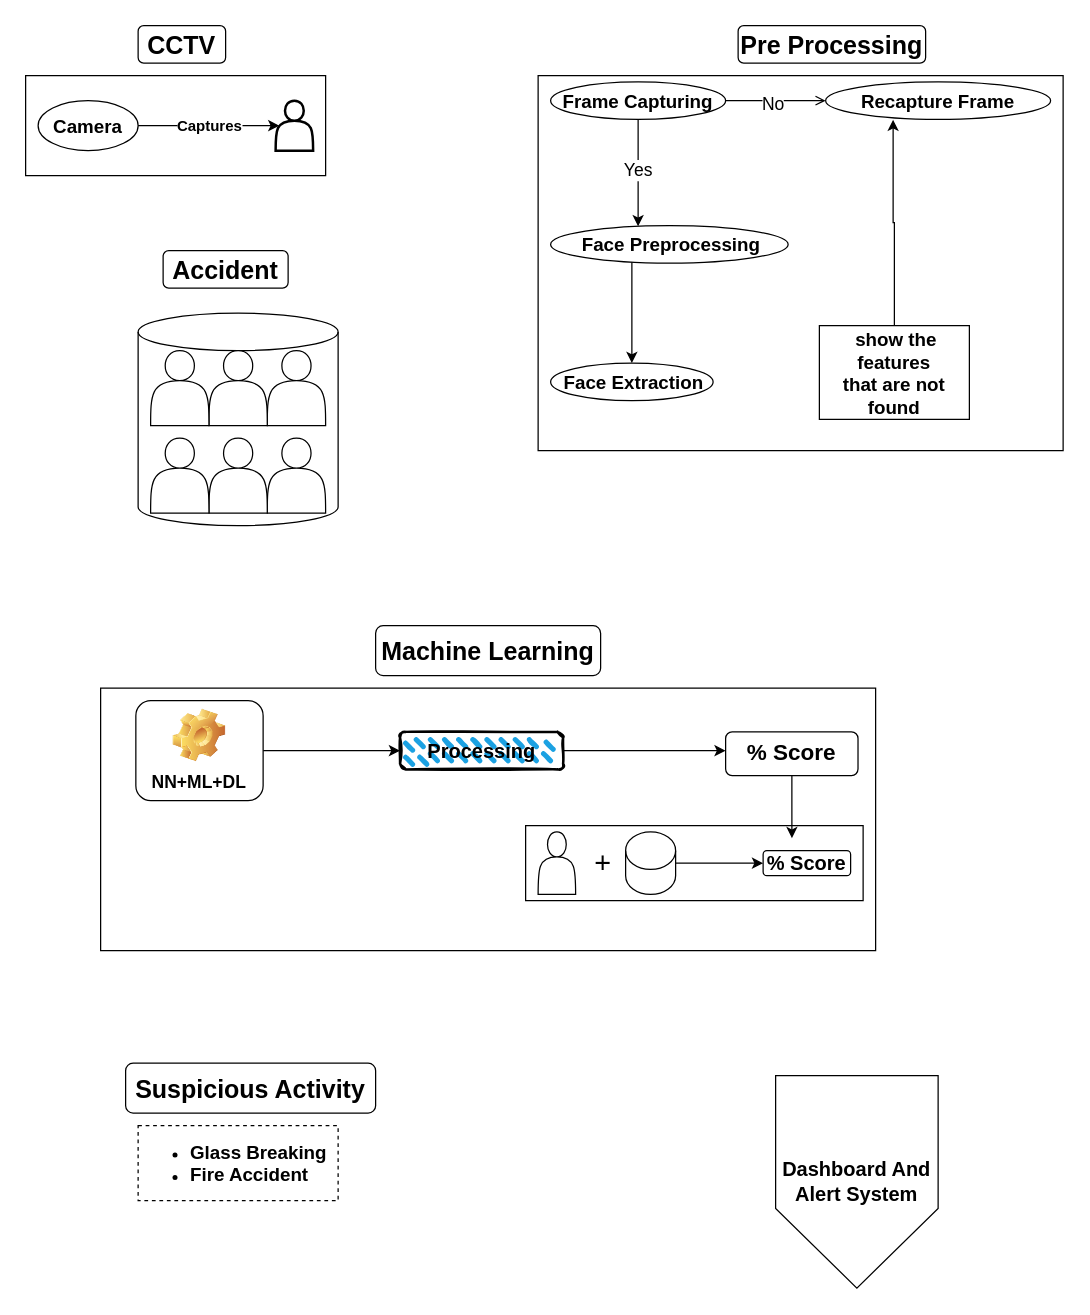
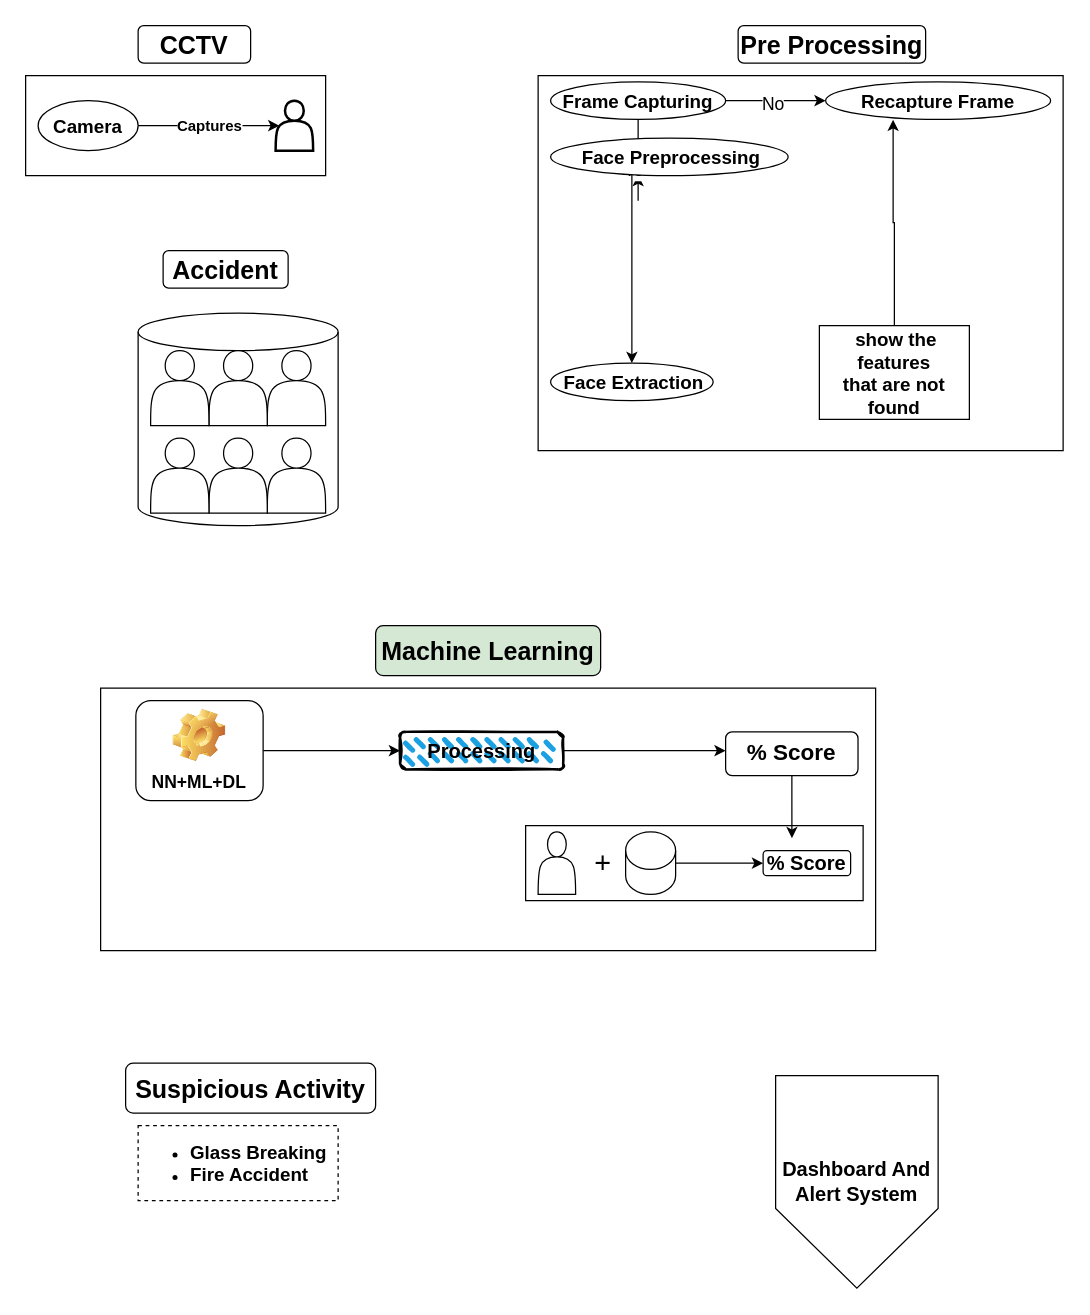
node "CCTV": size 88x38 -> 113x38
edge "Frame Capturing" -> "Recapture Frame": arrowhead open -> classic
node "Face Preprocessing": moved (669, 244) -> (669, 157)
node "Machine Learning": fillcolor #ffffff -> #d5e8d4
